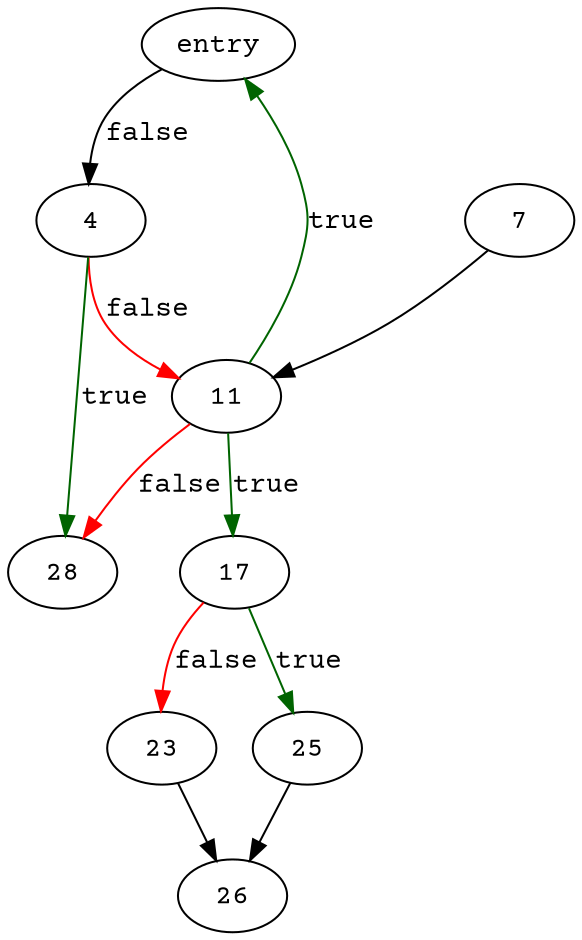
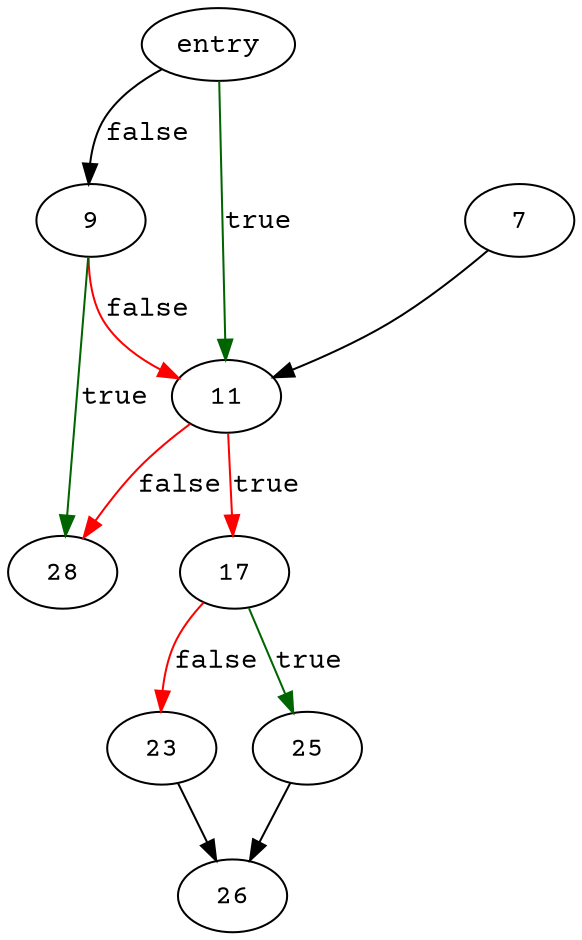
node "4": label "4" -> "9"
edge "11" -> "entry": reversed
edge "11" -> "17": color darkgreen -> red
